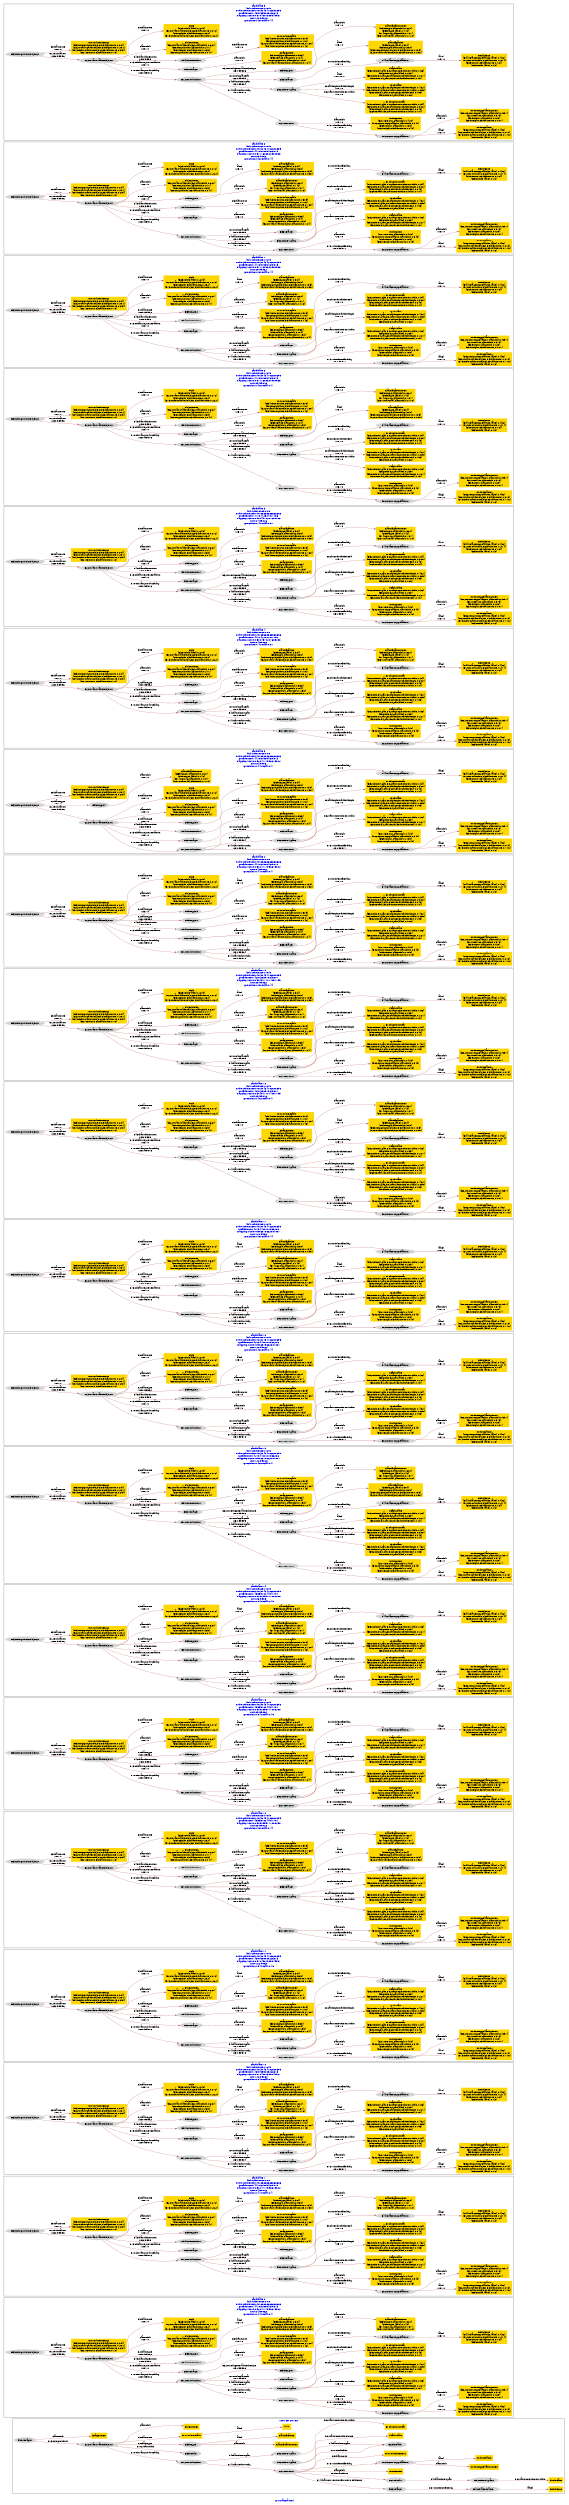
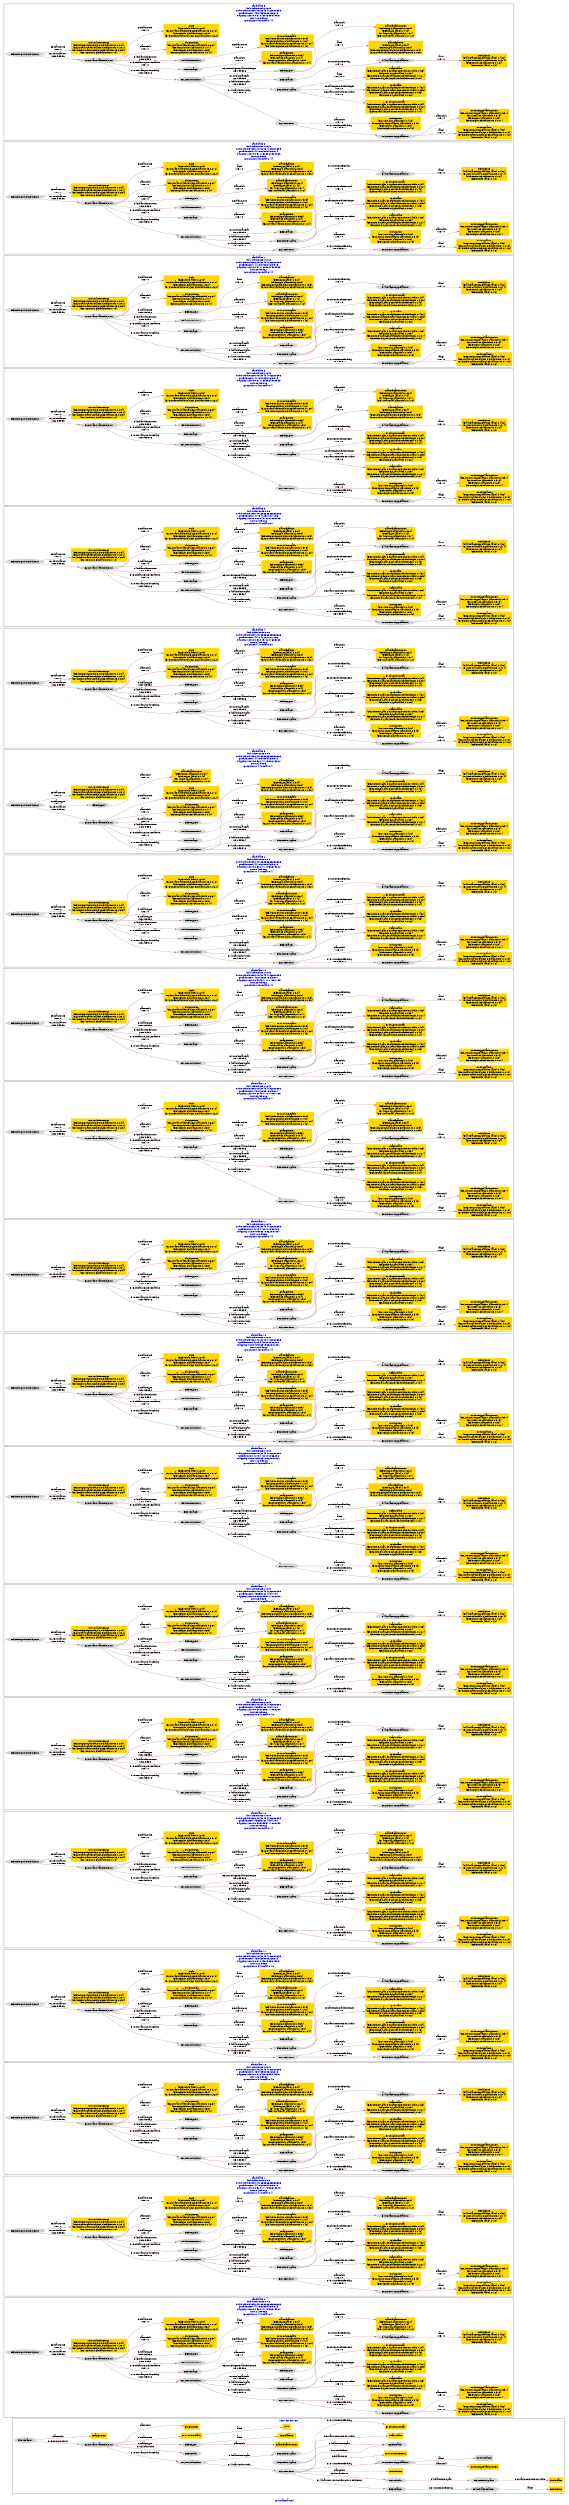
edge "E52_Time-Span1" -> "Production_Year": label "P82_at_some_time_within" -> "P131_is_identified_by"
node "Classification": label "Classification" -> "Appellation"
edge "E52_Time-Span3" -> "death_date": label "P82_at_some_time_note" -> "P82_at_some_time_within"
node "Artist_Name": fillcolor gold -> lightgray
